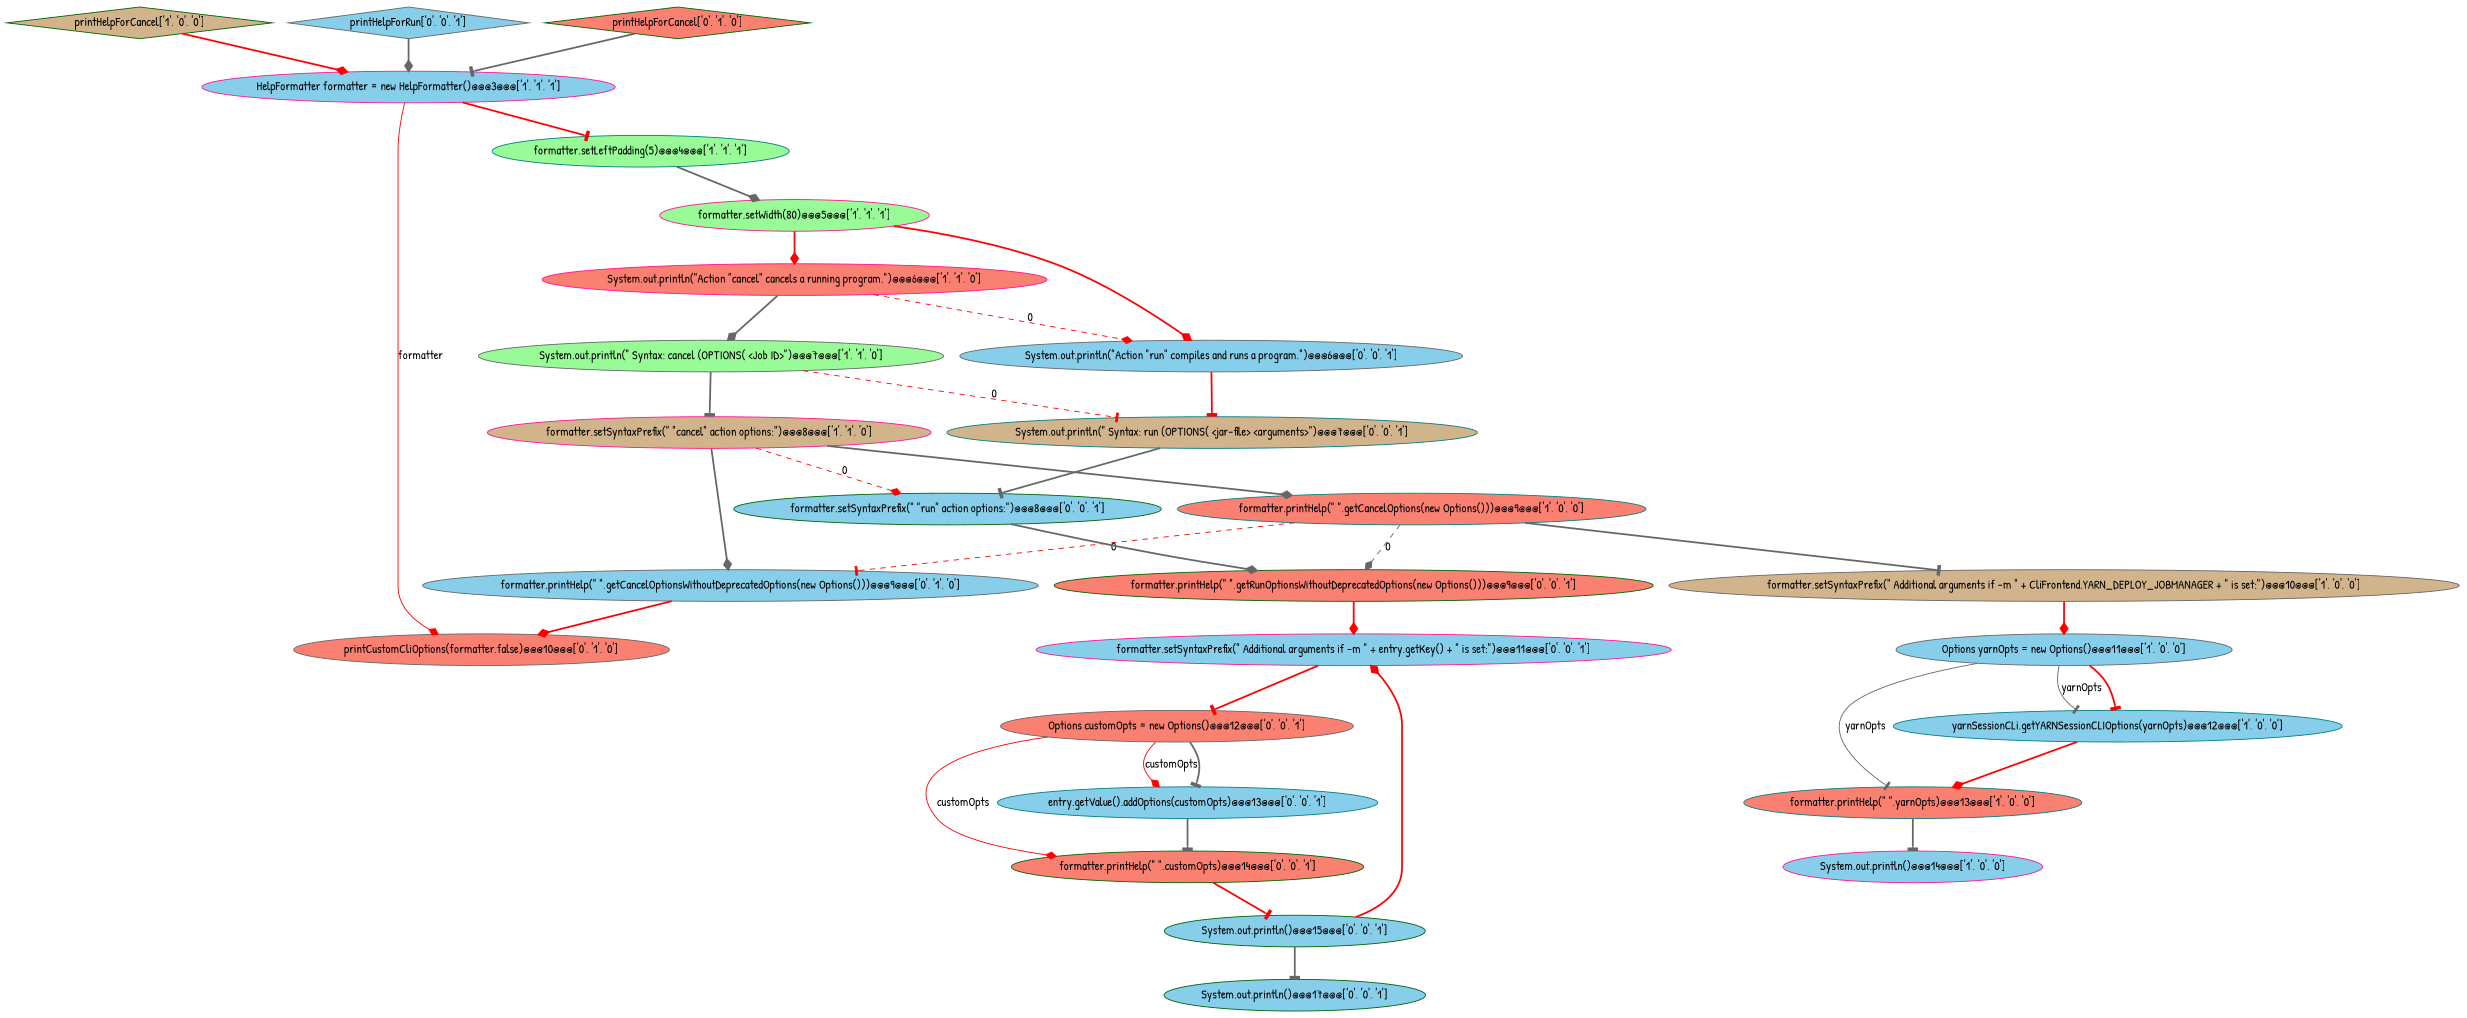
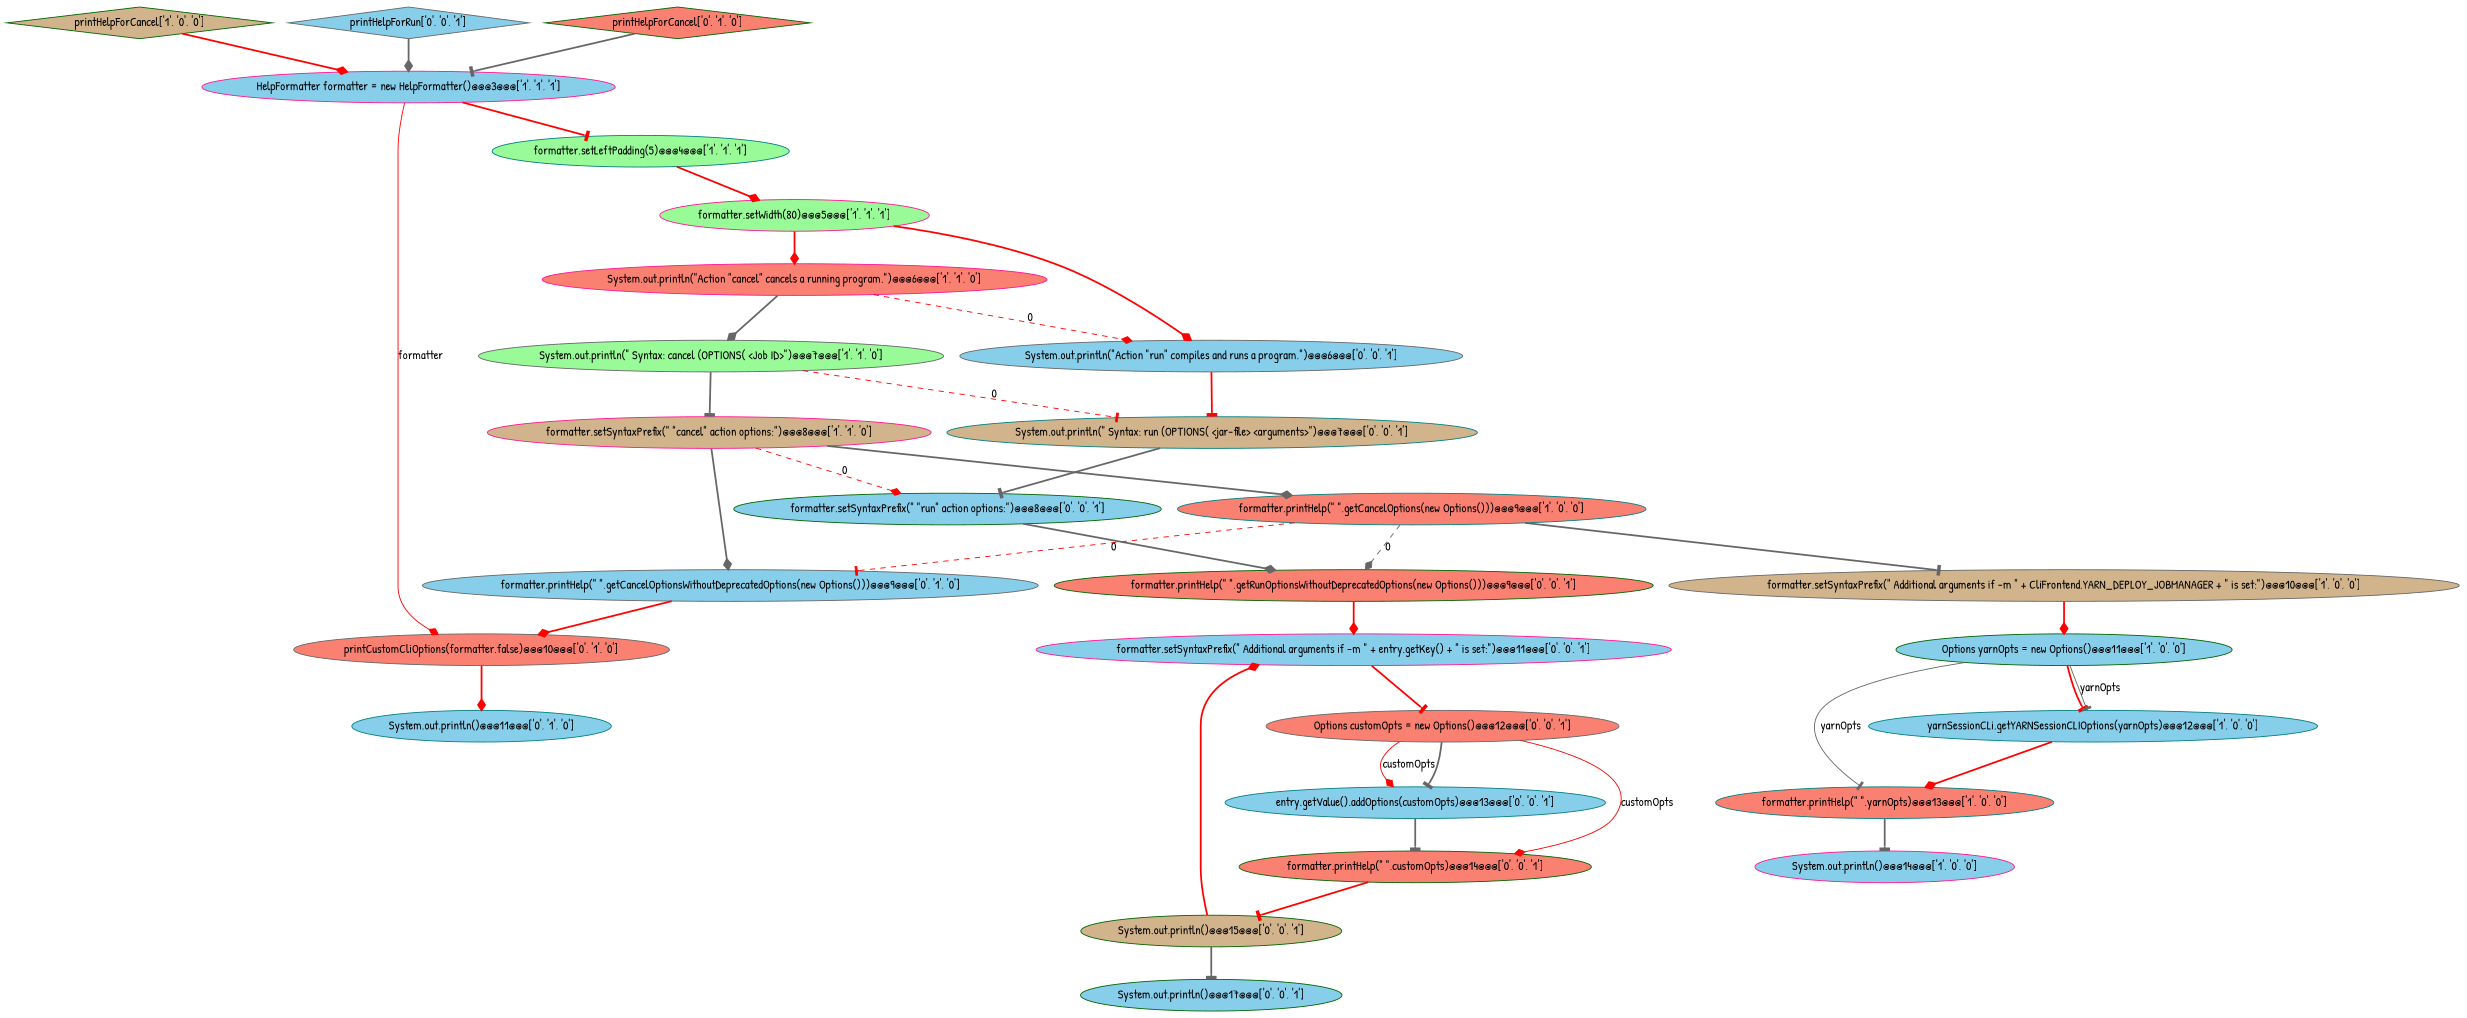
edge "formatter.setLeftPadding(5)@@@4@@@['1', '1', '1']" -> "formatter.setWidth(80)@@@5@@@['1', '1', '1']": color gray40 -> red
node "Options yarnOpts = new Options()@@@11@@@['1', '0', '0']": color gray40 -> darkgreen
node "System.out.println()@@@11@@@['0', '1', '0']": added
node "System.out.println()@@@15@@@['0', '0', '1']": fillcolor skyblue -> tan
